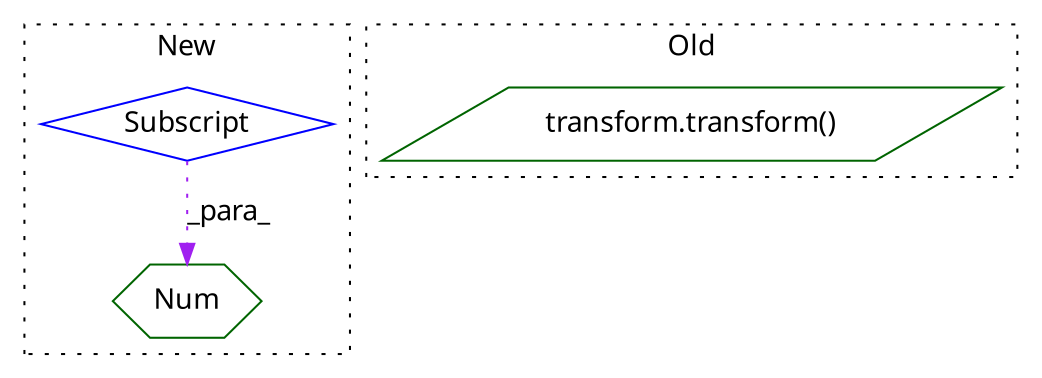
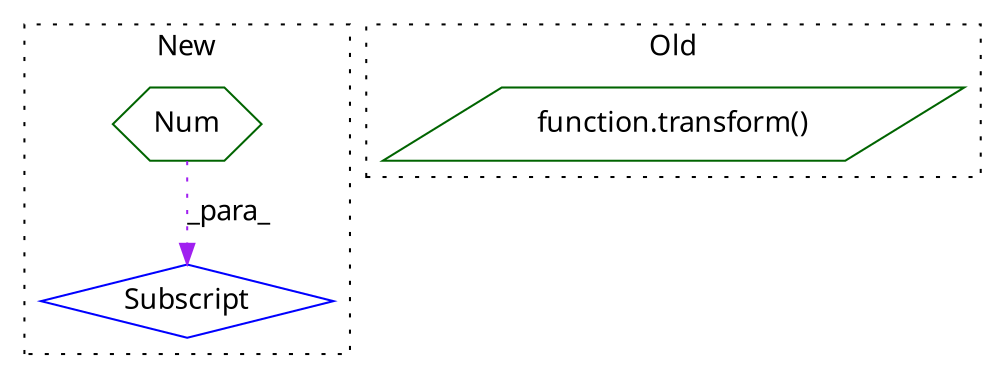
node "transform.transform()": label "transform.transform()" -> "function.transform()"
edge "Subscript" -> "Num": reversed
